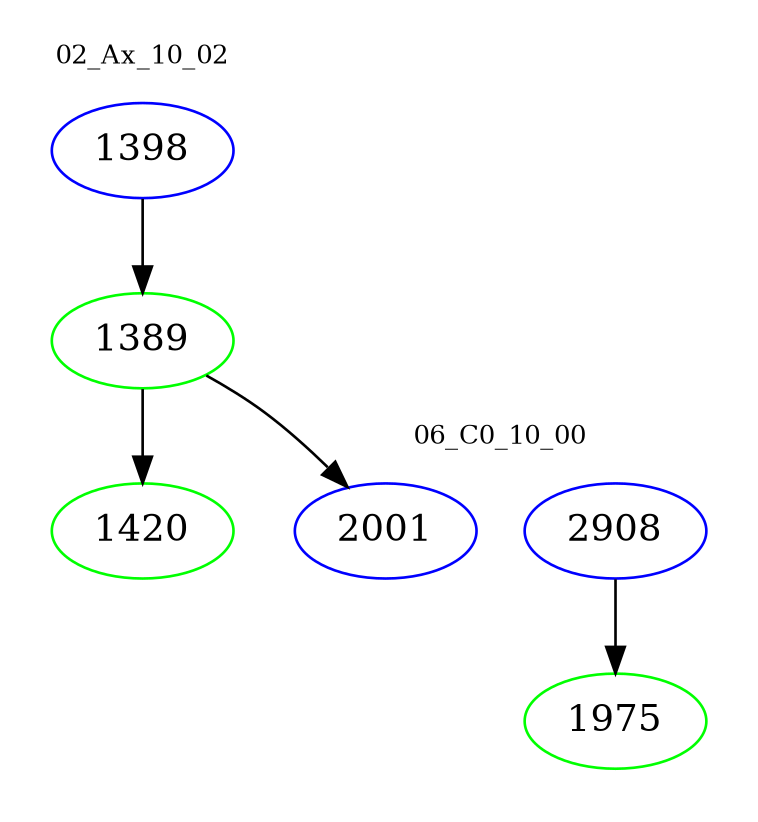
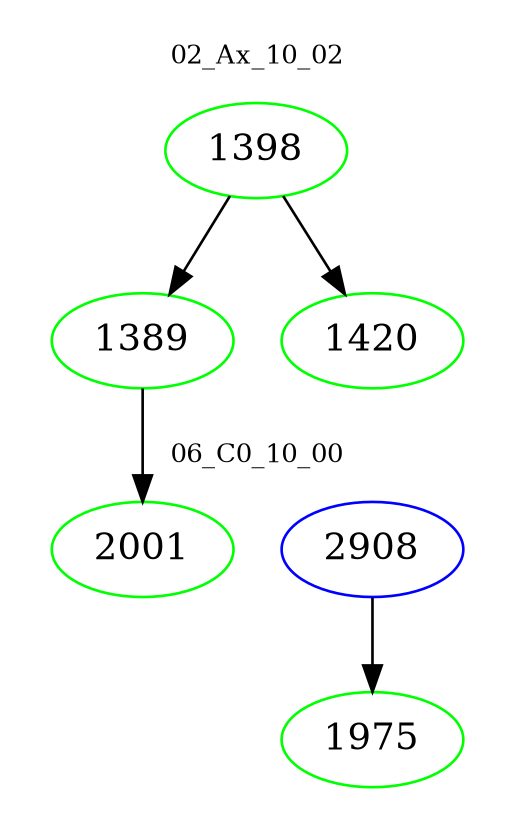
node "1398": color blue -> green
edge "1389" -> "1420": now "1398" -> "1420"
node "2001": color blue -> green
